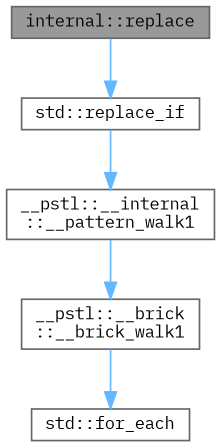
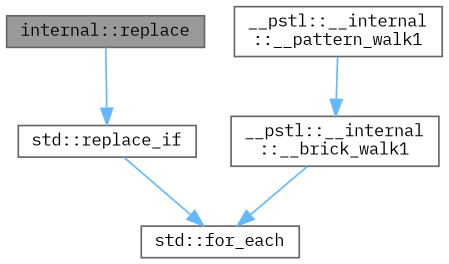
edge "std::replace_if" -> "__pstl::__internal ::__pattern_walk1": now "std::replace_if" -> "std::for_each"
node "__pstl::__brick ::__brick_walk1": label "__pstl::__brick ::__brick_walk1" -> "__pstl::__internal ::__brick_walk1"
